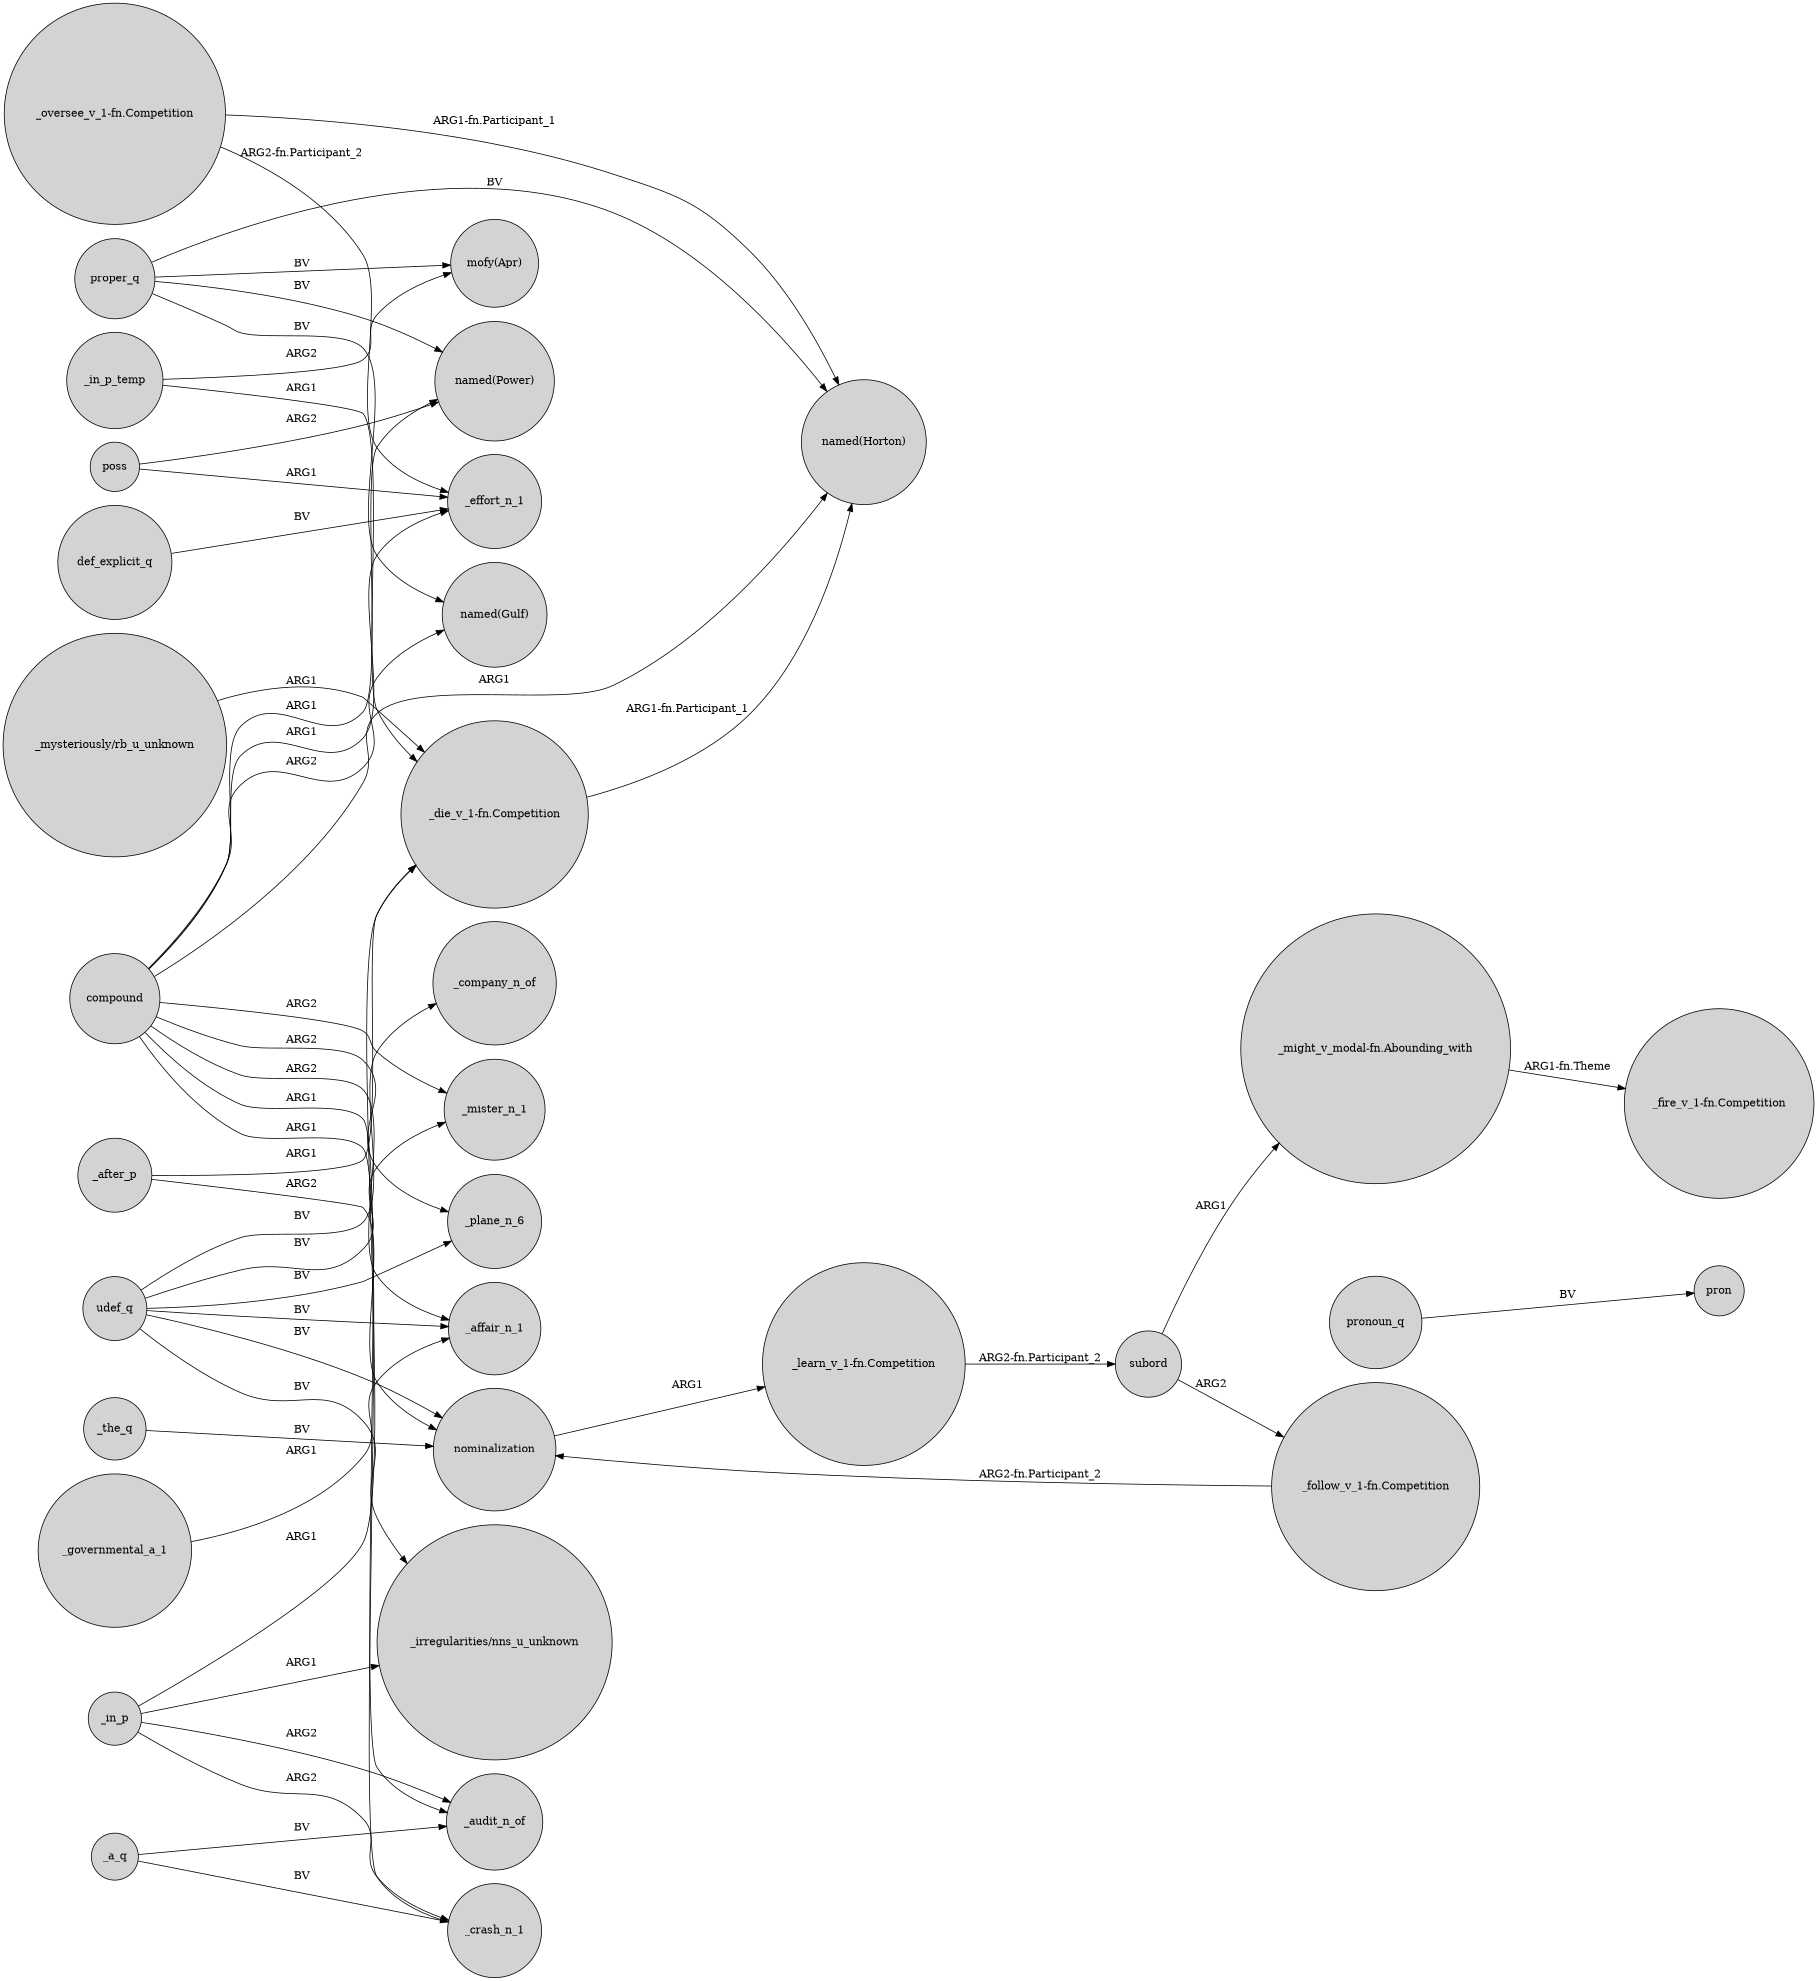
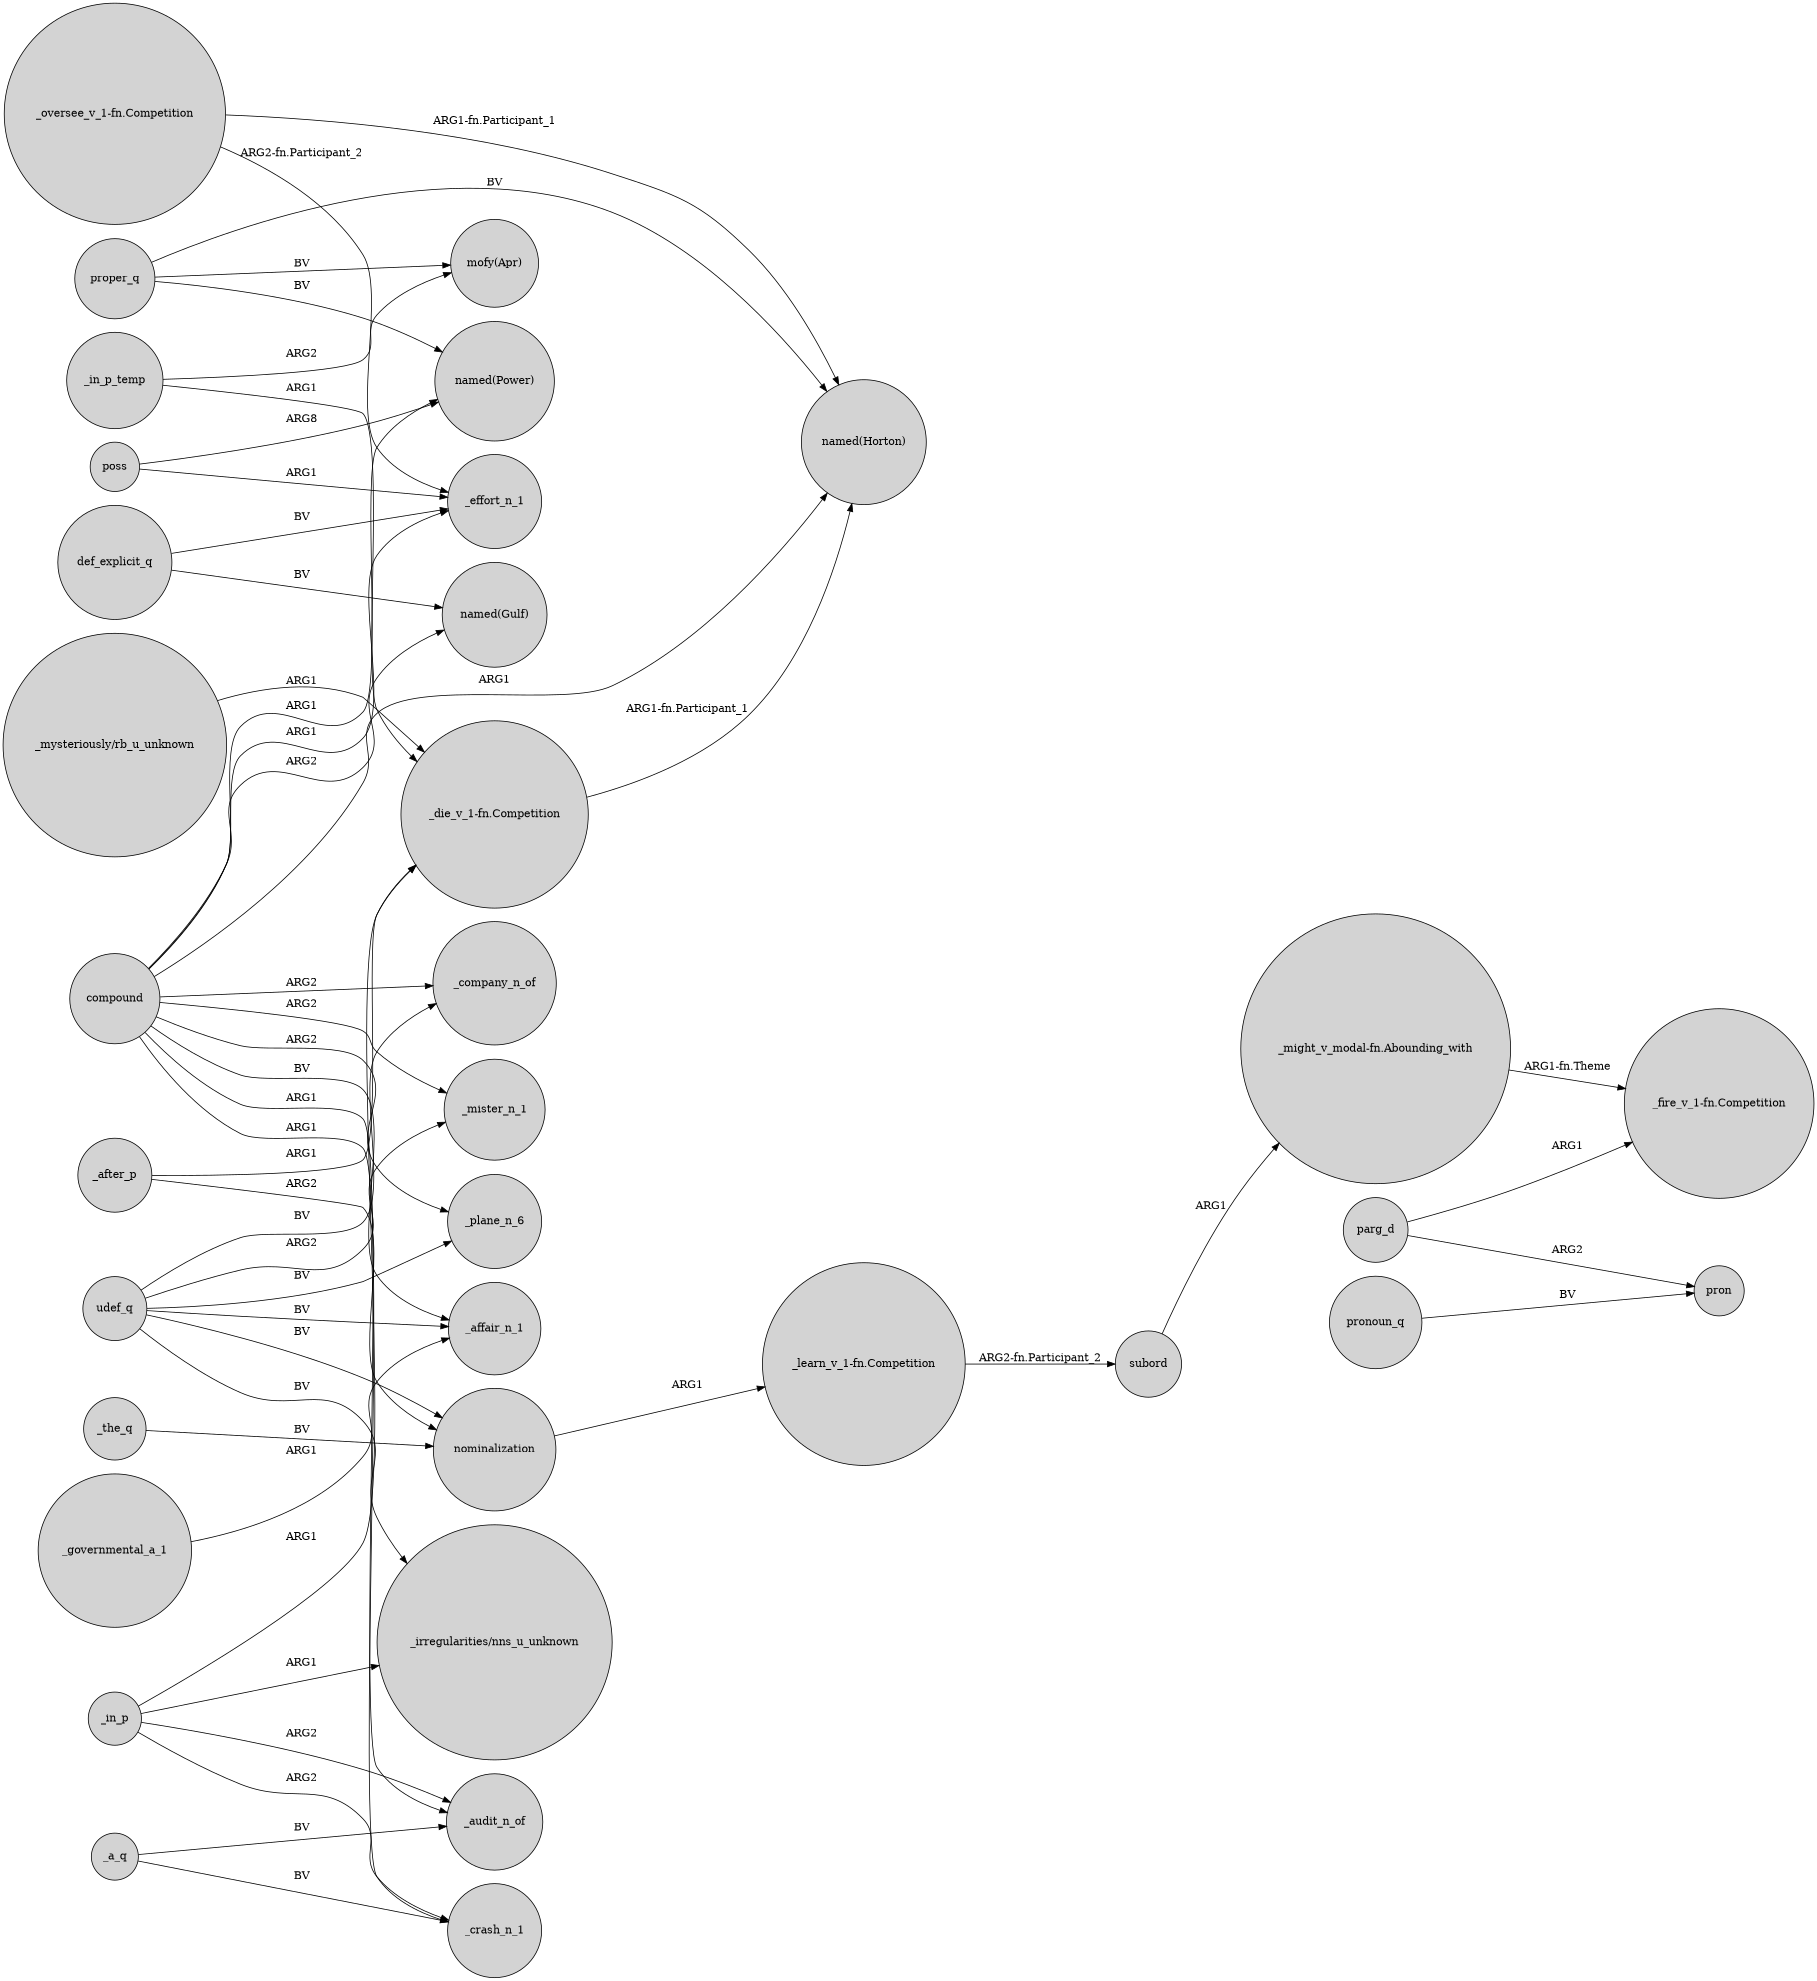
edge "proper_q" -> "named(Gulf)": now "def_explicit_q" -> "named(Gulf)"
edge "poss" -> "named(Power)": label "ARG2" -> "ARG8"
edge "compound" -> "_company_n_of": added, label "ARG2"
edge "compound" -> "_affair_n_1": label "ARG2" -> "BV"
node "parg_d": added
edge "udef_q" -> "_mister_n_1": label "BV" -> "ARG2"
node "_follow_v_1-fn.Competition": removed
